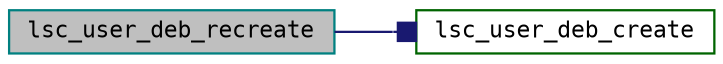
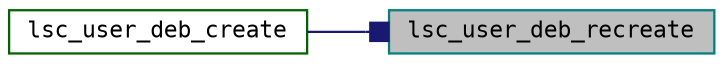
edge "lsc_user_deb_recreate" -> "lsc_user_deb_create": reversed
